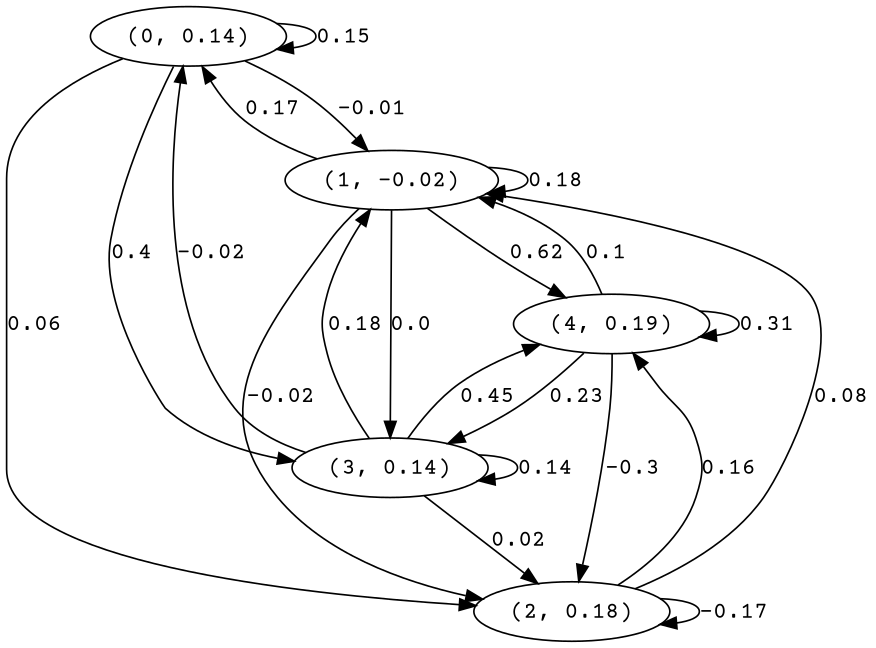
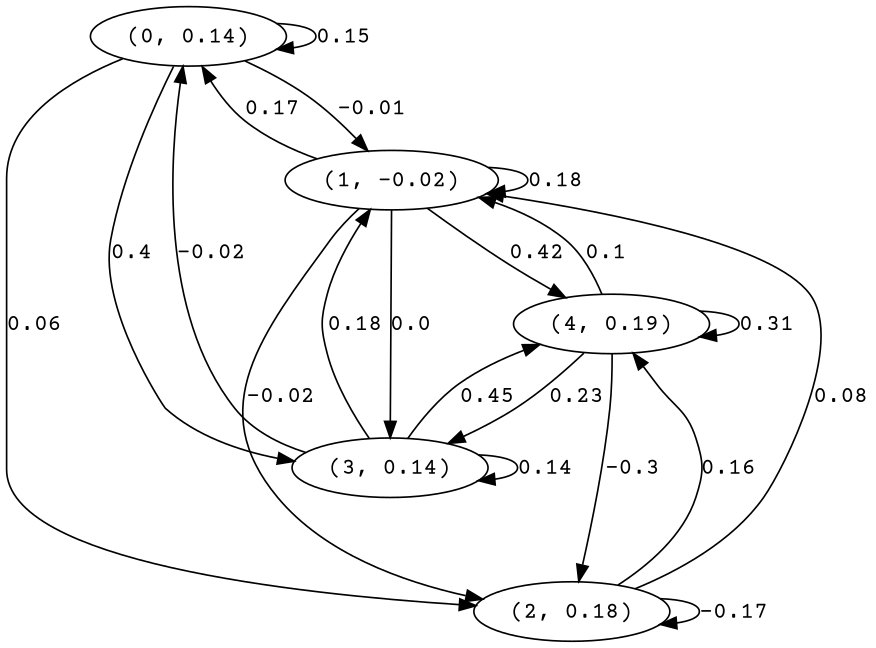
edge "(1, -0.02)" -> "(4, 0.19)": label "0.62" -> "0.42"
edge "(3, 0.14)" -> "(2, 0.18)": removed, label "0.02"
